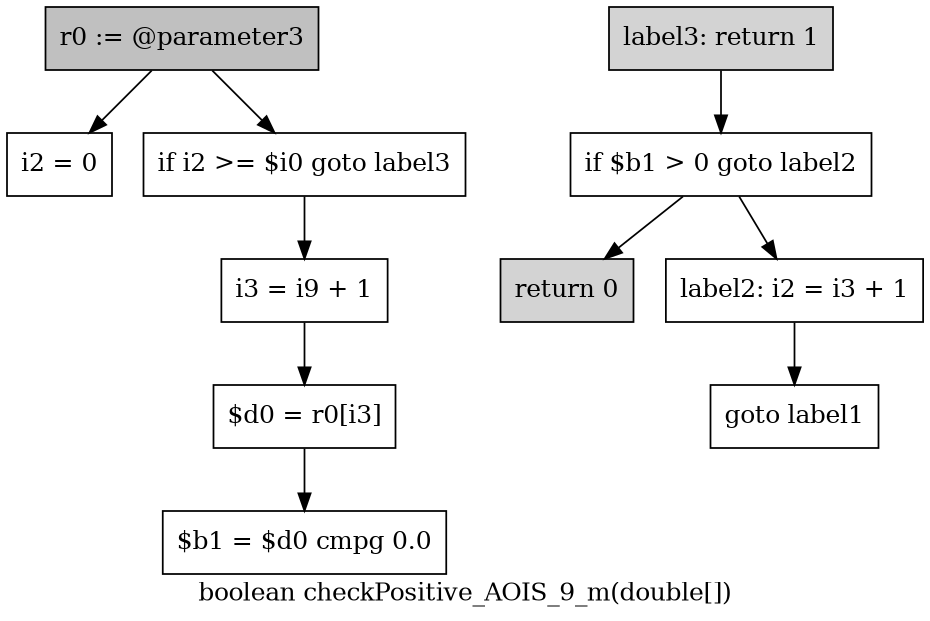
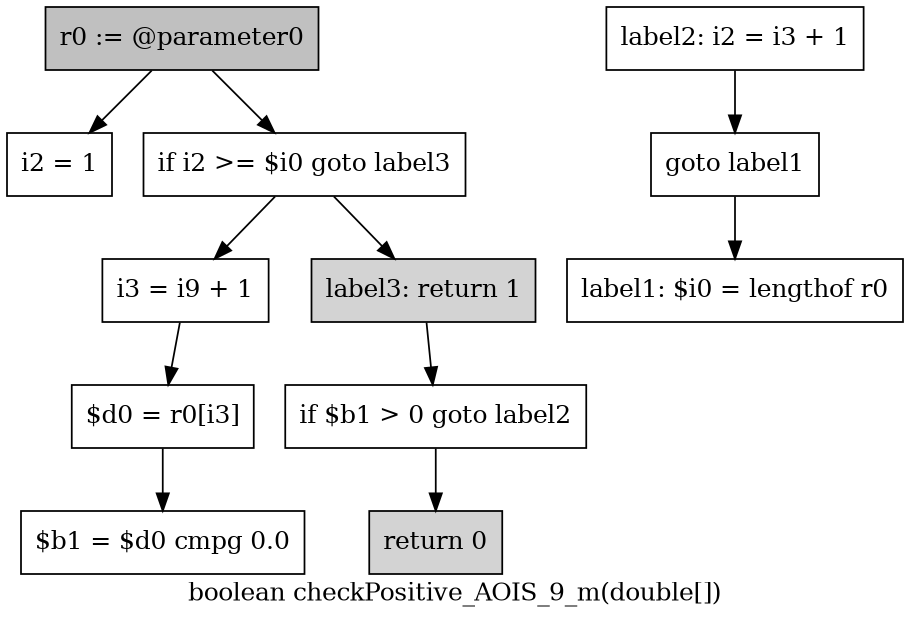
node "r0 := @parameter3": label "r0 := @parameter3" -> "r0 := @parameter0"
node "i2 = 0": label "i2 = 0" -> "i2 = 1"
edge "if $b1 > 0 goto label2" -> "label2: i2 = i3 + 1": removed
edge "if i2 >= $i0 goto label3" -> "label3: return 1": added
node "label1: $i0 = lengthof r0": added
